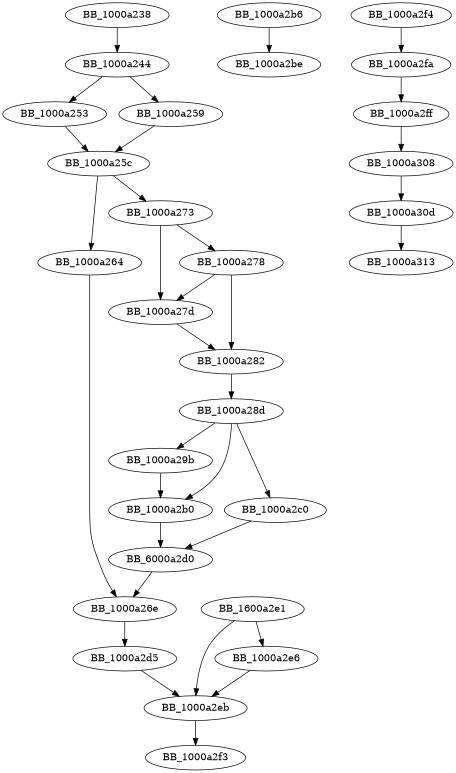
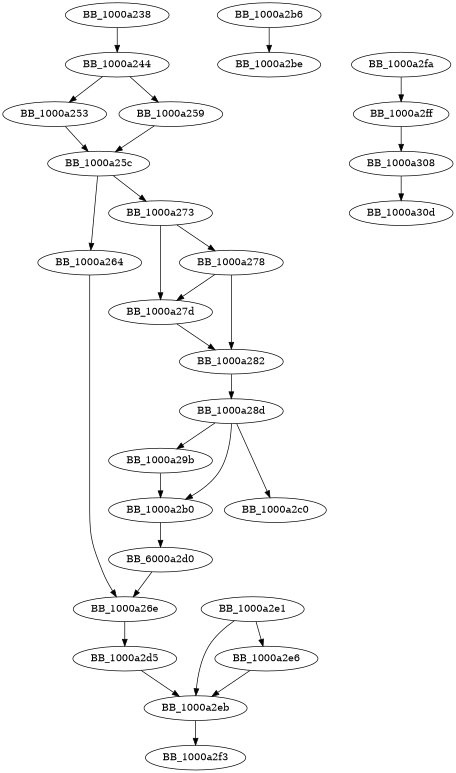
node "BB_1000a2f4": removed
node "BB_1000a313": removed
edge "BB_1000a2c0" -> "BB_6000a2d0": removed
node "BB_1600a2e1": label "BB_1600a2e1" -> "BB_1000a2e1"
